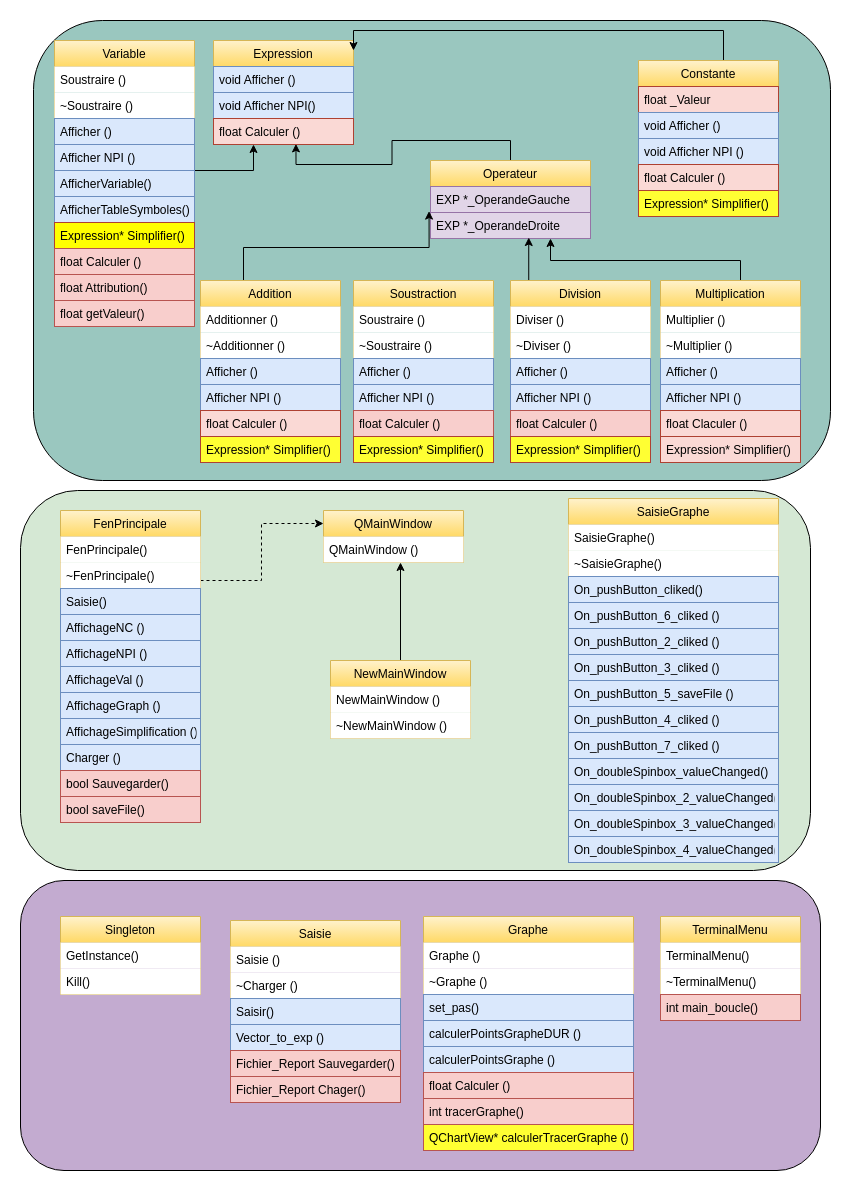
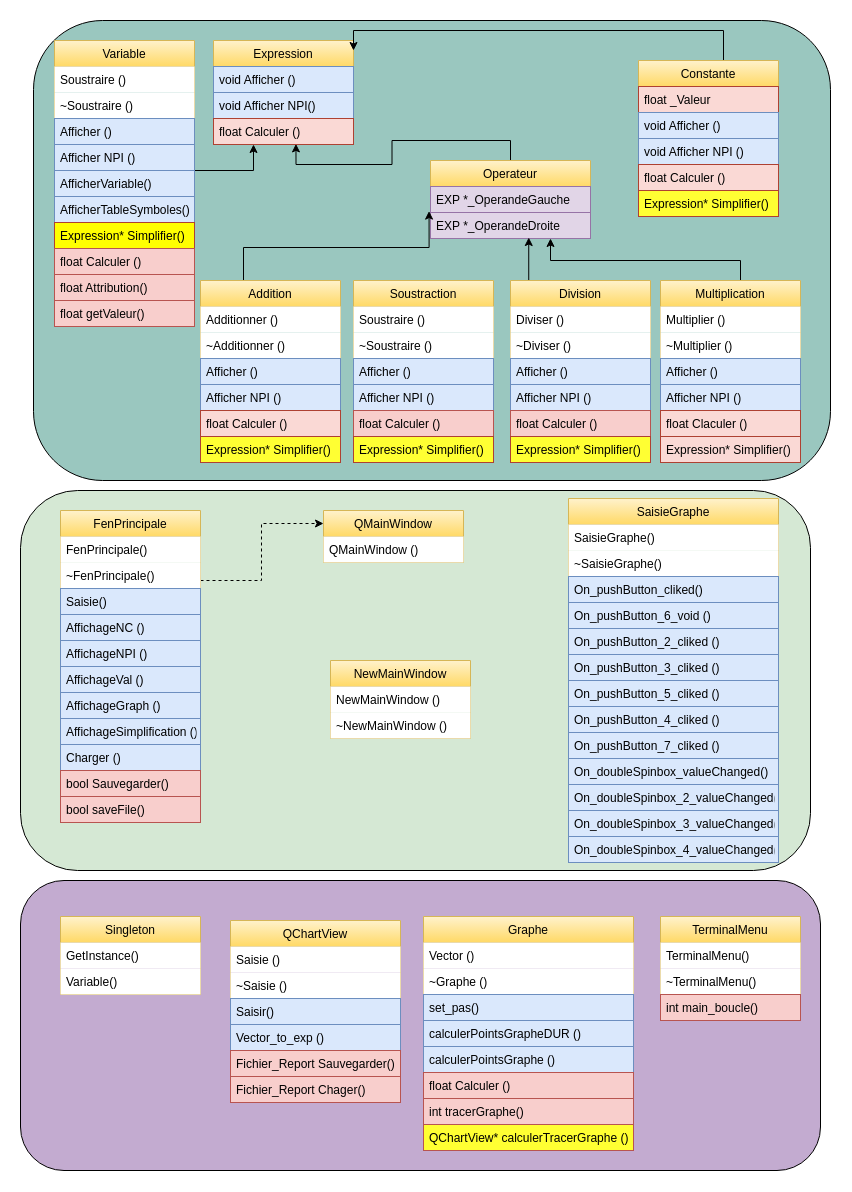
edge "NewMainWindow" -> "QMainWindow ()": removed
node "On_pushButton_6_cliked ()": label "On_pushButton_6_cliked ()" -> "On_pushButton_6_void ()"
node "On_pushButton_5_saveFile ()": label "On_pushButton_5_saveFile ()" -> "On_pushButton_5_cliked ()"
node "Saisie": label "Saisie" -> "QChartView"
node "Graphe ()": label "Graphe ()" -> "Vector ()"
node "Kill()": label "Kill()" -> "Variable()"
node "~Charger ()": label "~Charger ()" -> "~Saisie ()"
